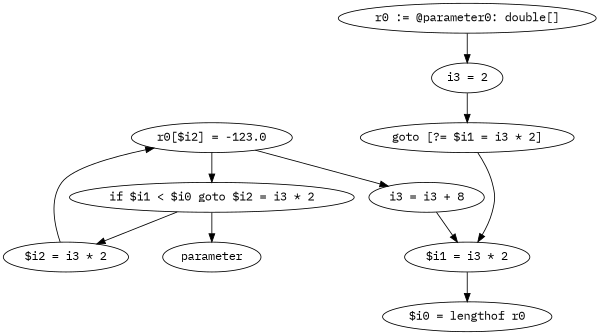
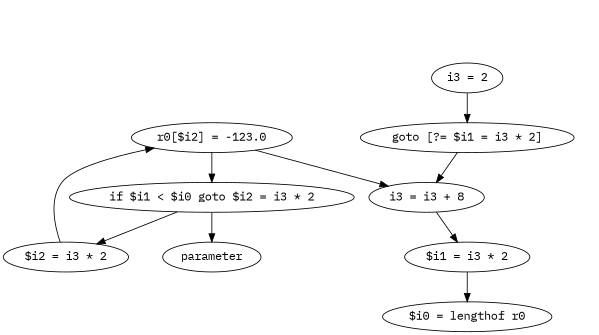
node "r0 := @parameter0: double[]": removed
edge "goto [?= $i1 = i3 * 2]" -> "$i1 = i3 * 2": now "goto [?= $i1 = i3 * 2]" -> "i3 = i3 + 8"
